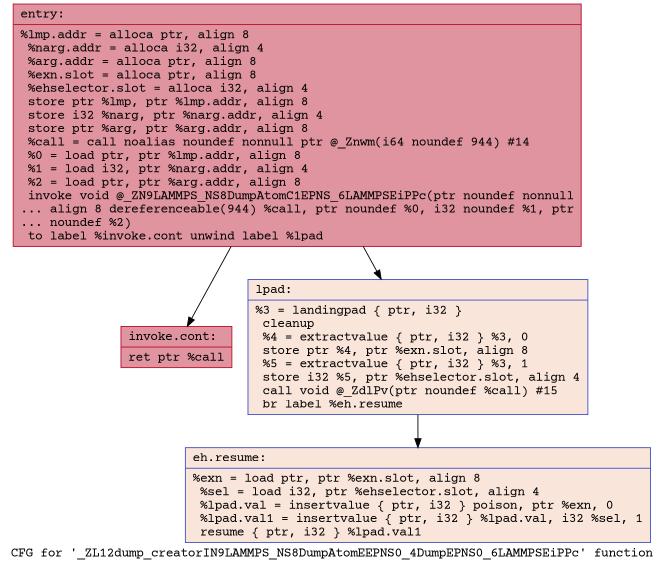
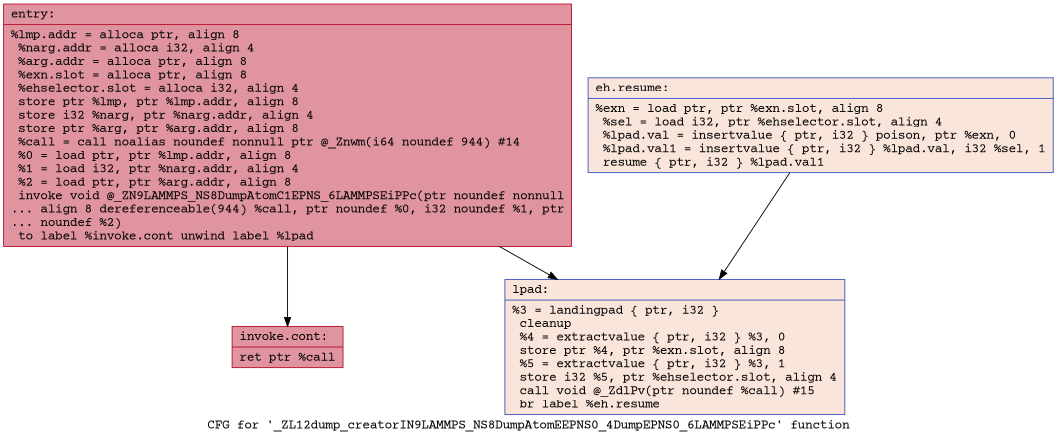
edge "lpad:" -> "eh.resume:": reversed
